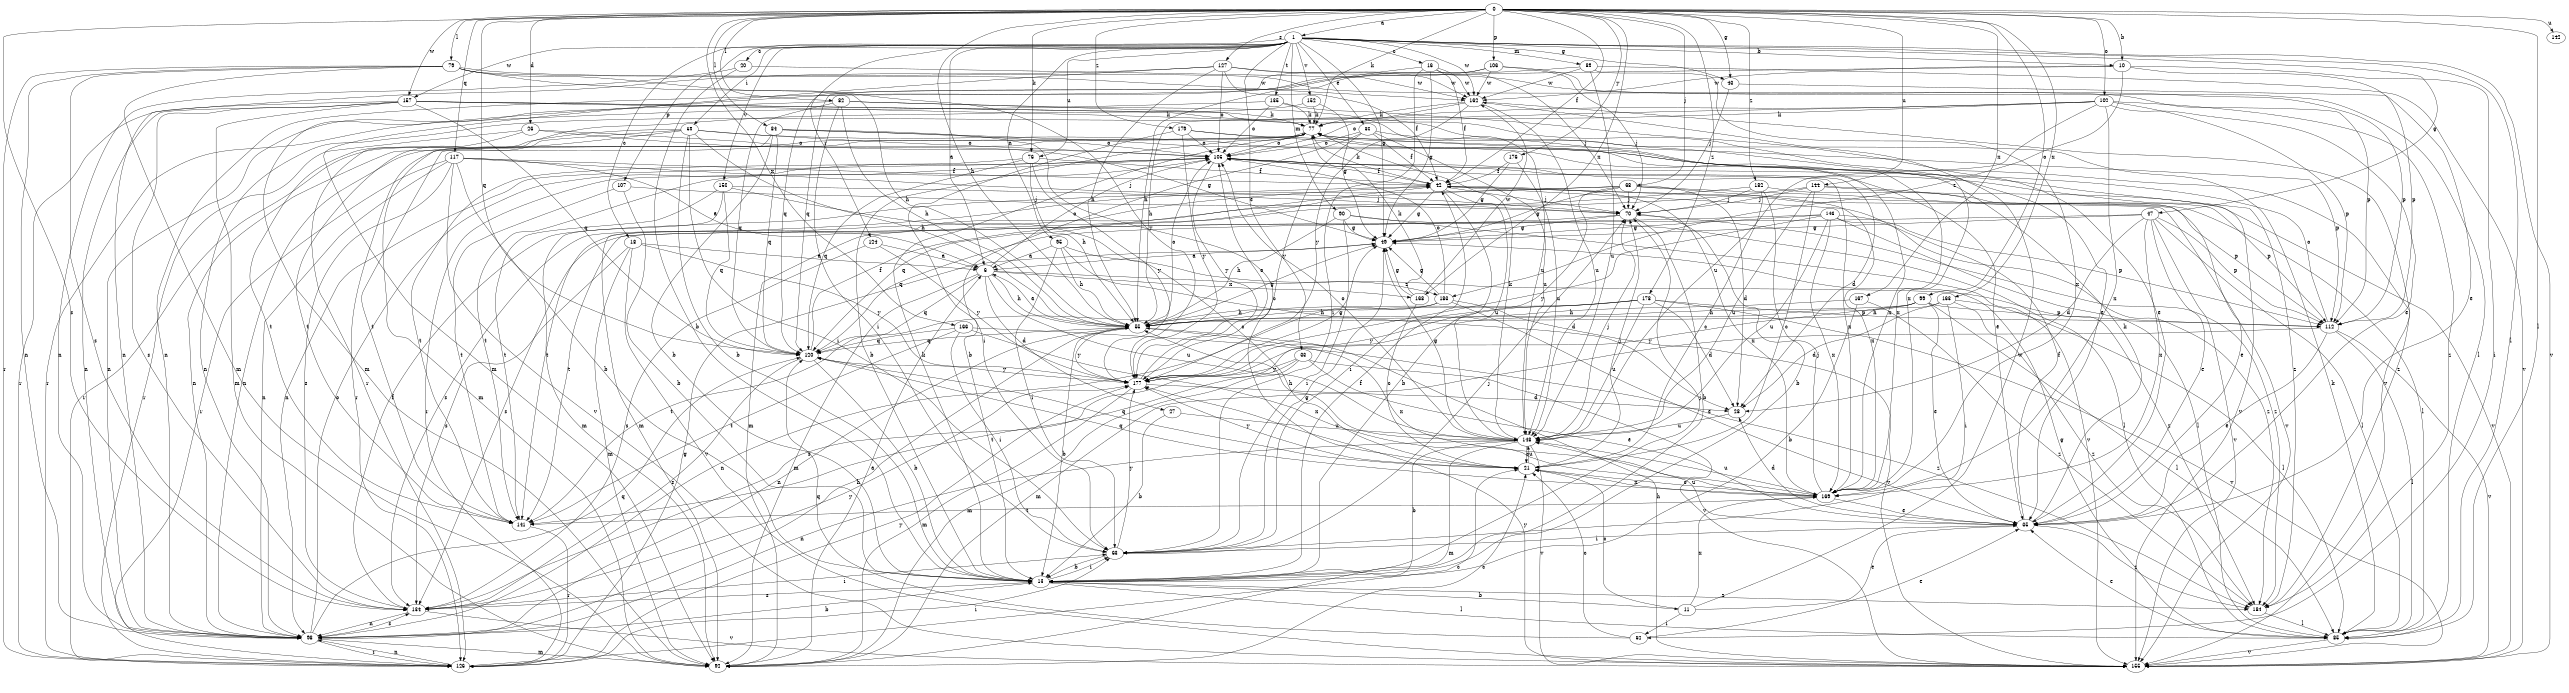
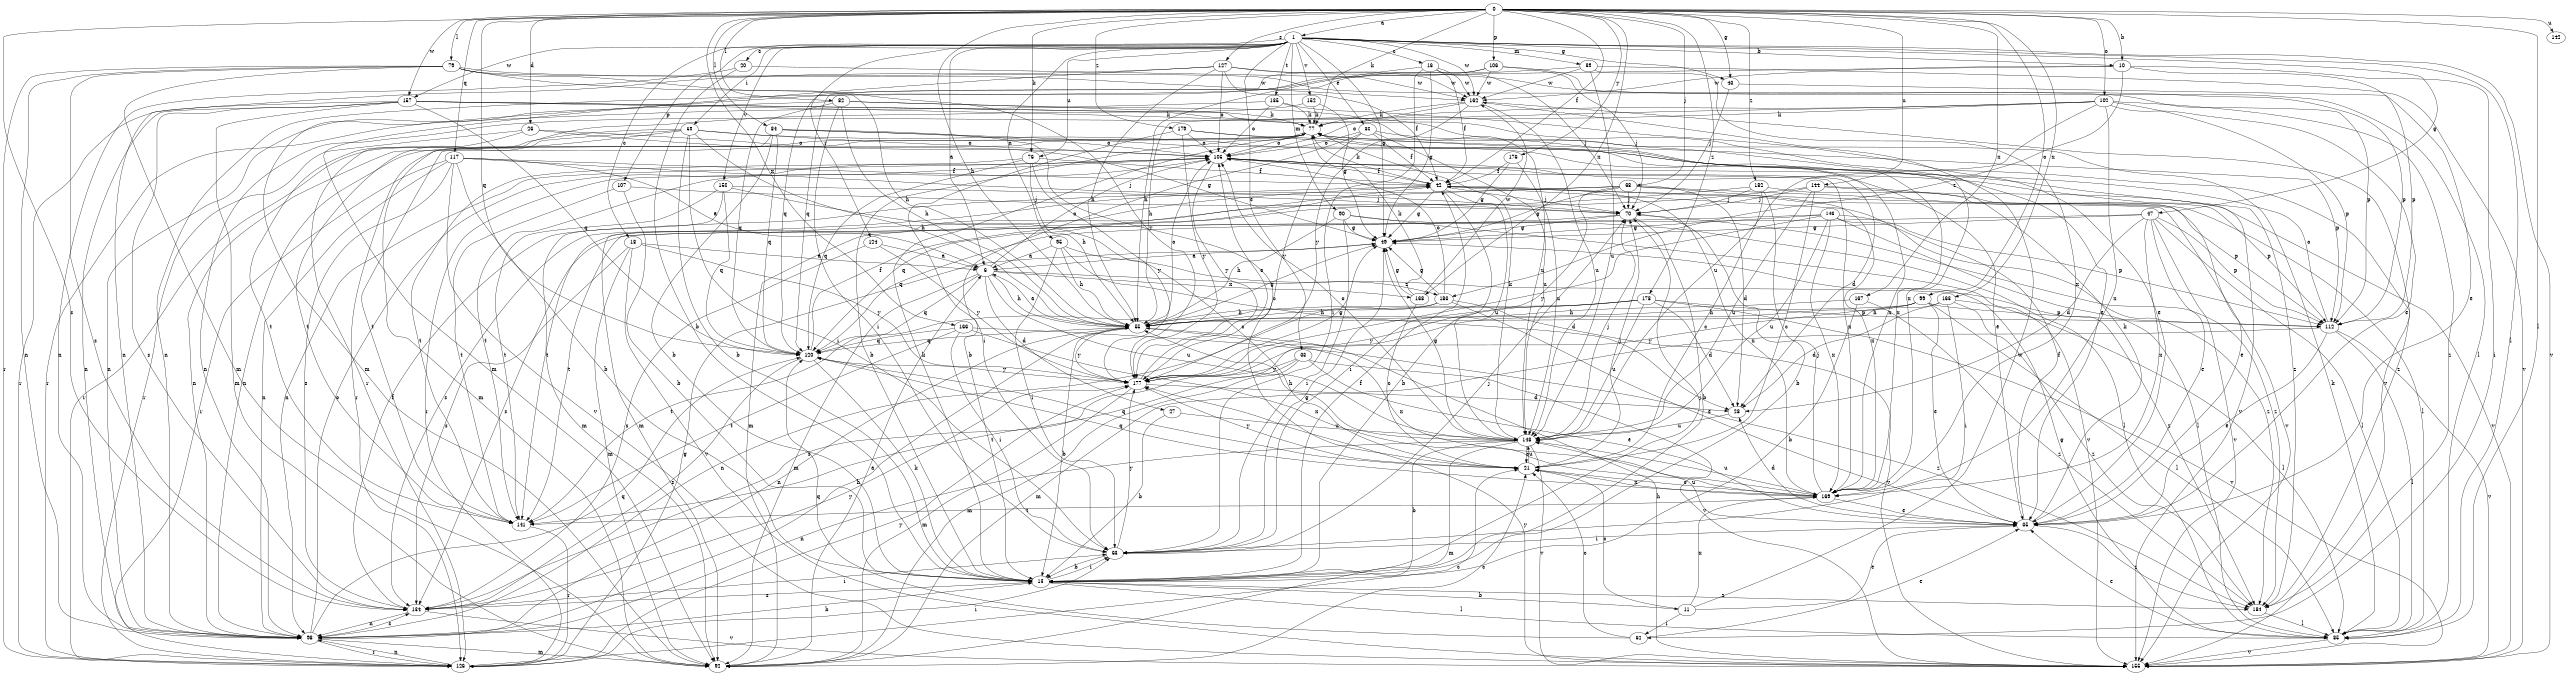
edge "120" -> "13": label "b" -> "k"
